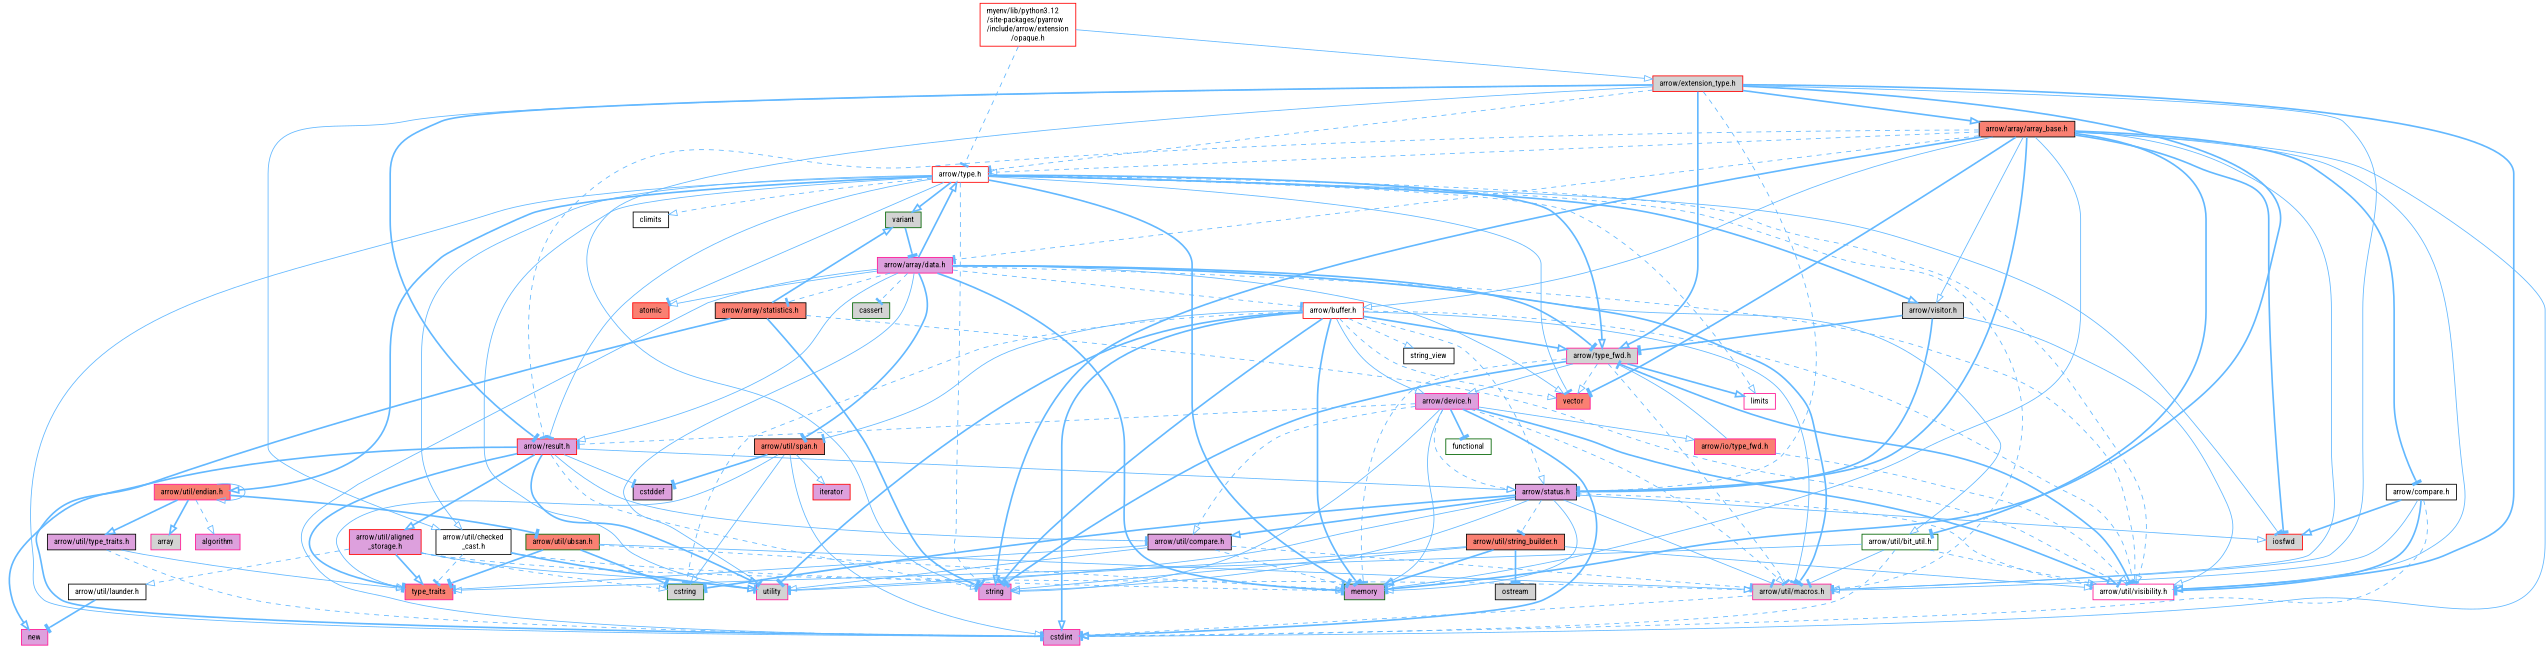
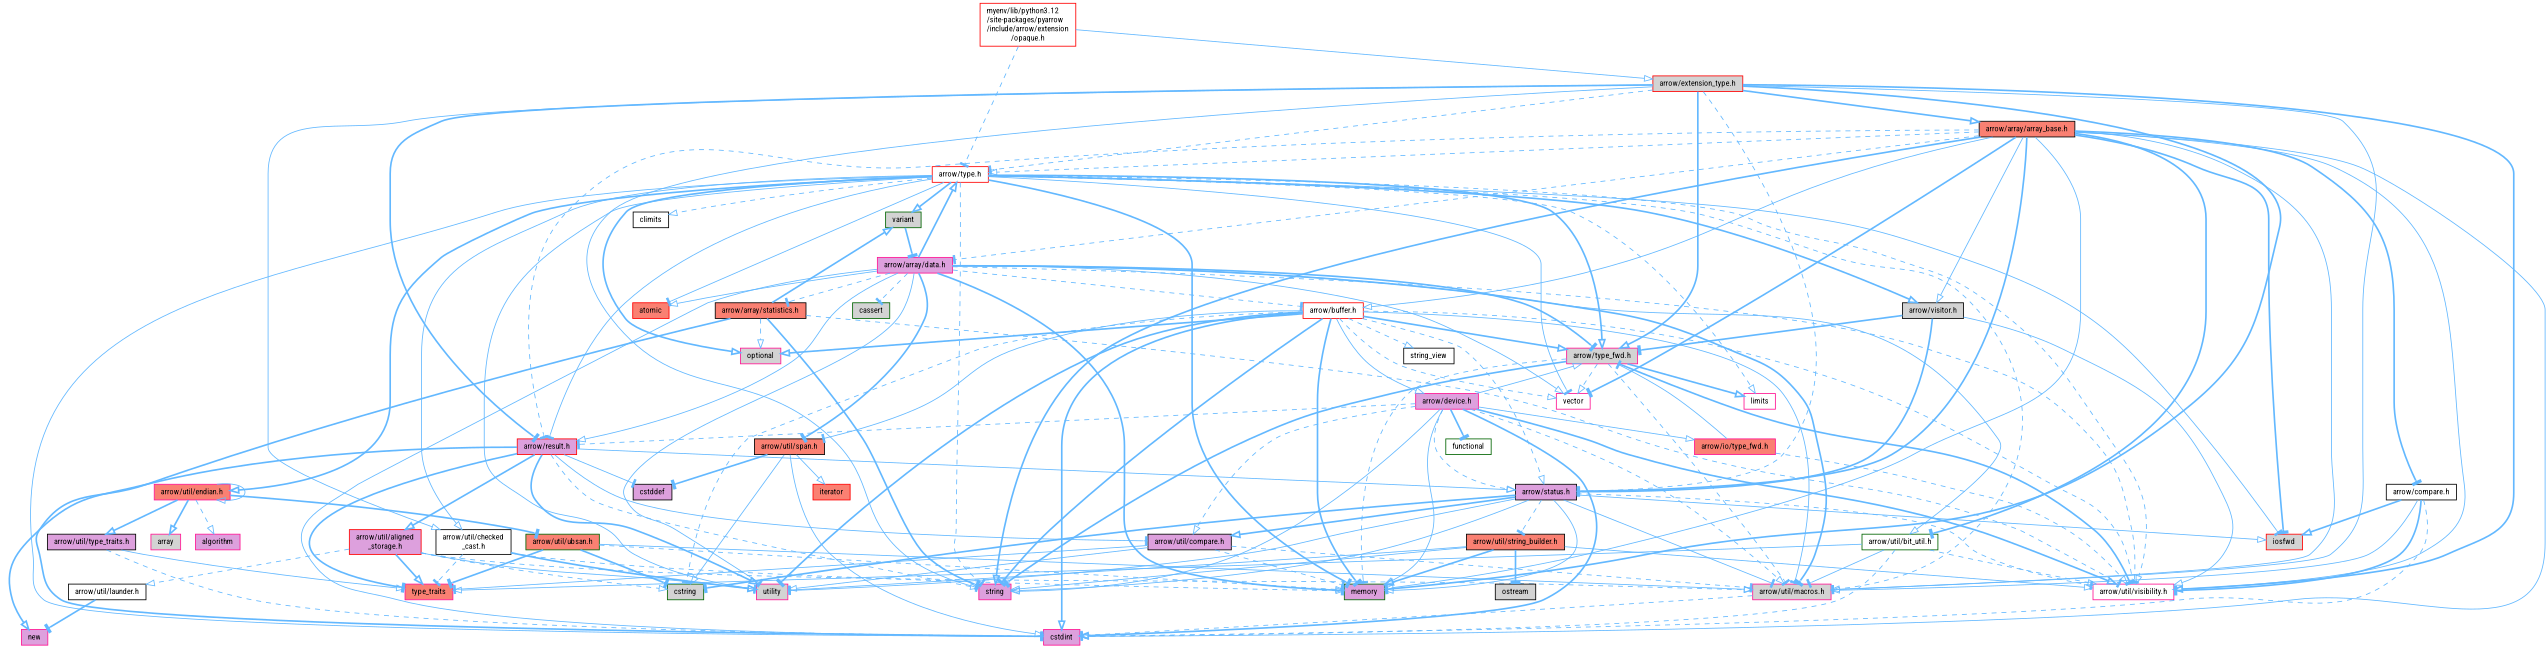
node "optional": added
edge "arrow/type_fwd.h" -> "arrow/device.h": reversed
node "vector": fillcolor salmon -> white
node "iterator": fillcolor plum -> salmon
edge "arrow/util/span.h" -> "type_traits": removed
